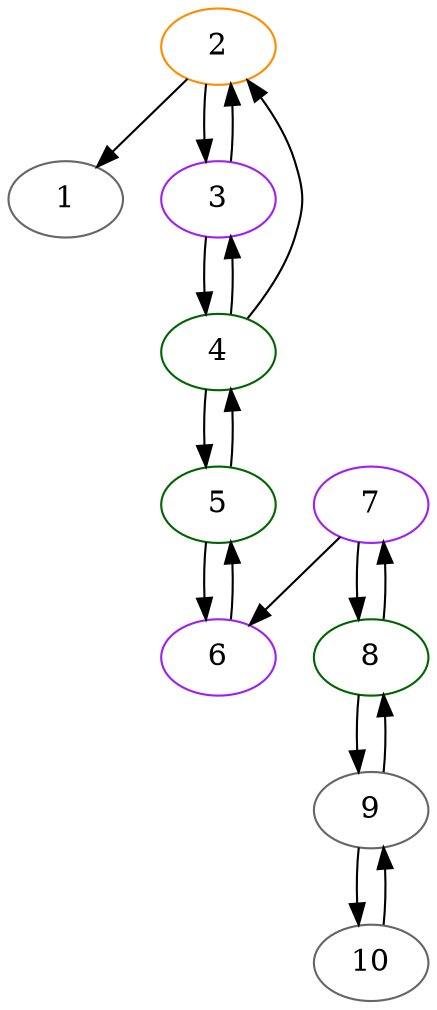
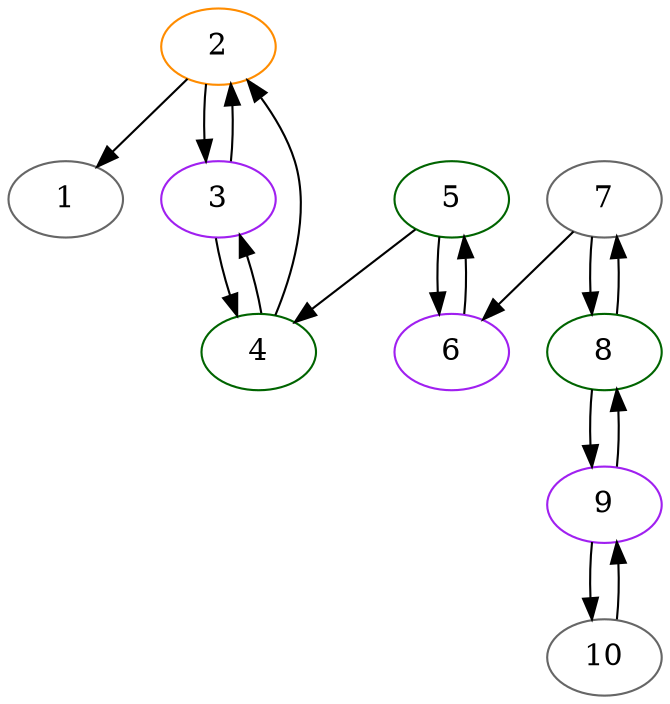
edge "4" -> "5": removed
node "7": color purple -> gray40
node "9": color gray40 -> purple
